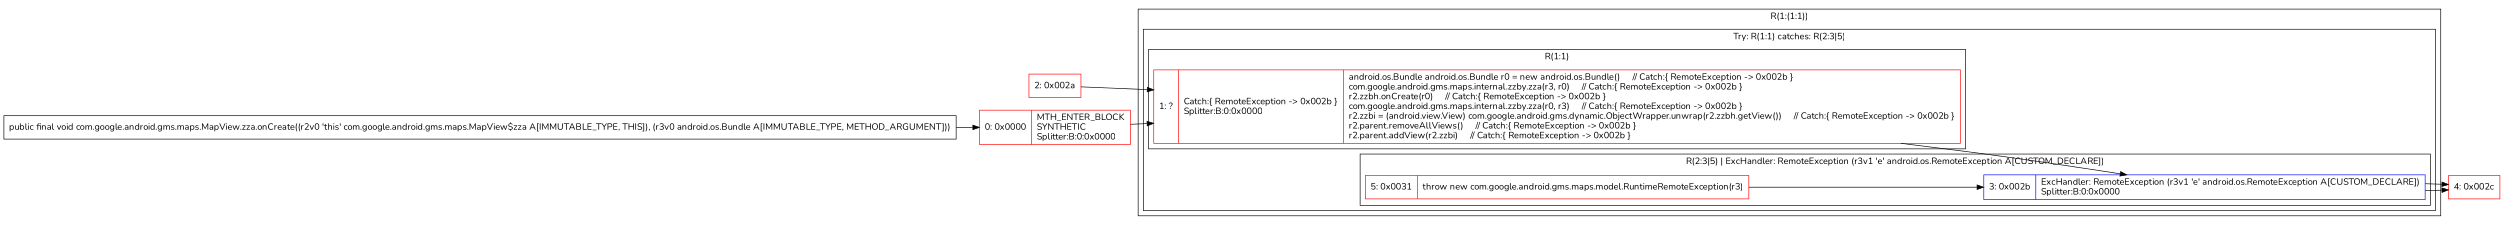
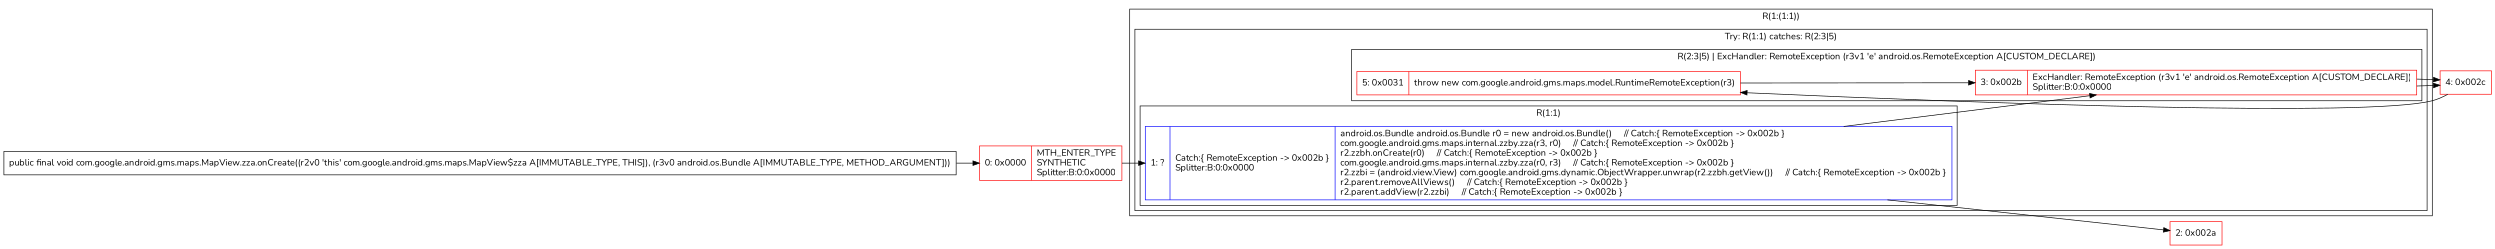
edge "2: 0x002a" -> "1: ?": reversed
edge "4: 0x002c" -> "5: 0x0031": added
node "1: ?": color red -> blue
node "0: 0x0000": text "MTH_ENTER_BLOCK" -> "MTH_ENTER_TYPE"
node "3: 0x002b": color blue -> red
